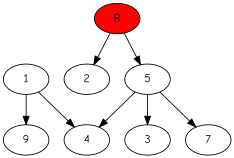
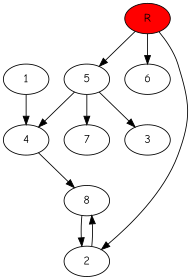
node "6": added
node "9": removed
node "8": added
